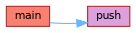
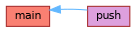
edge "main" -> "push": reversed
